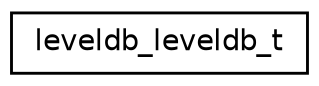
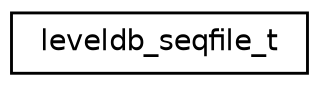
node "leveldb_leveldb_t": label "leveldb_leveldb_t" -> "leveldb_seqfile_t"
